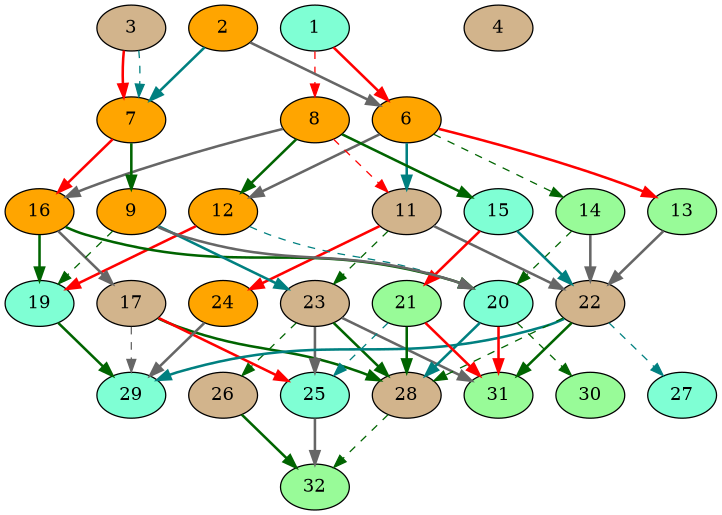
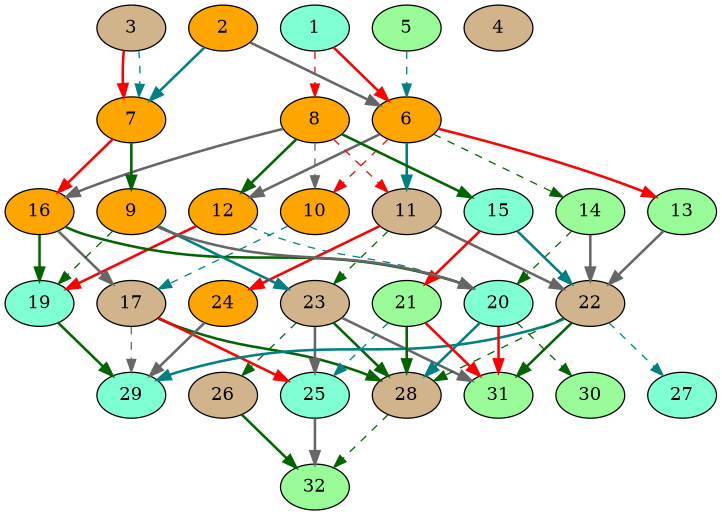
node "5": added
node "10": added
